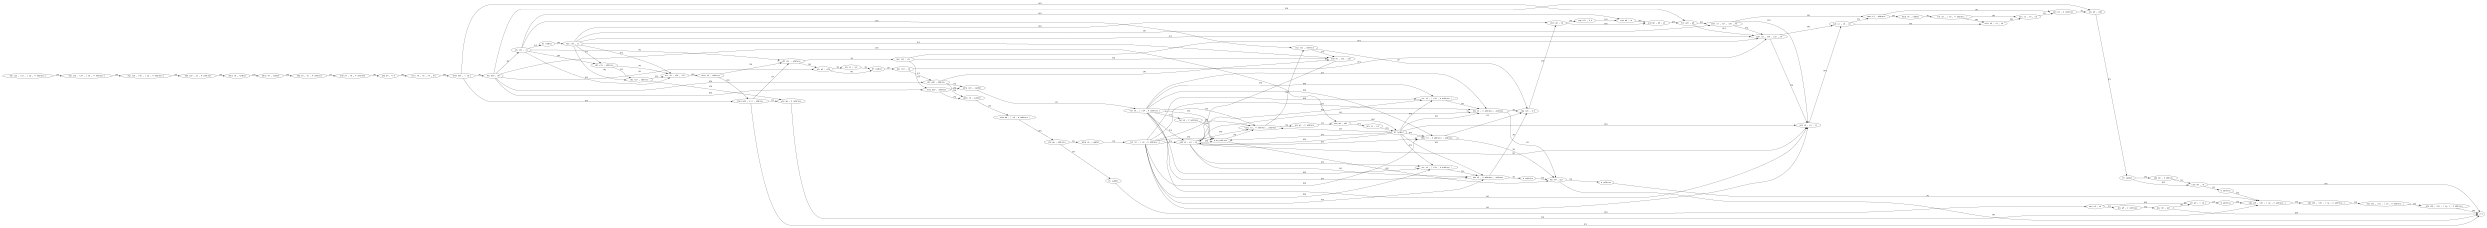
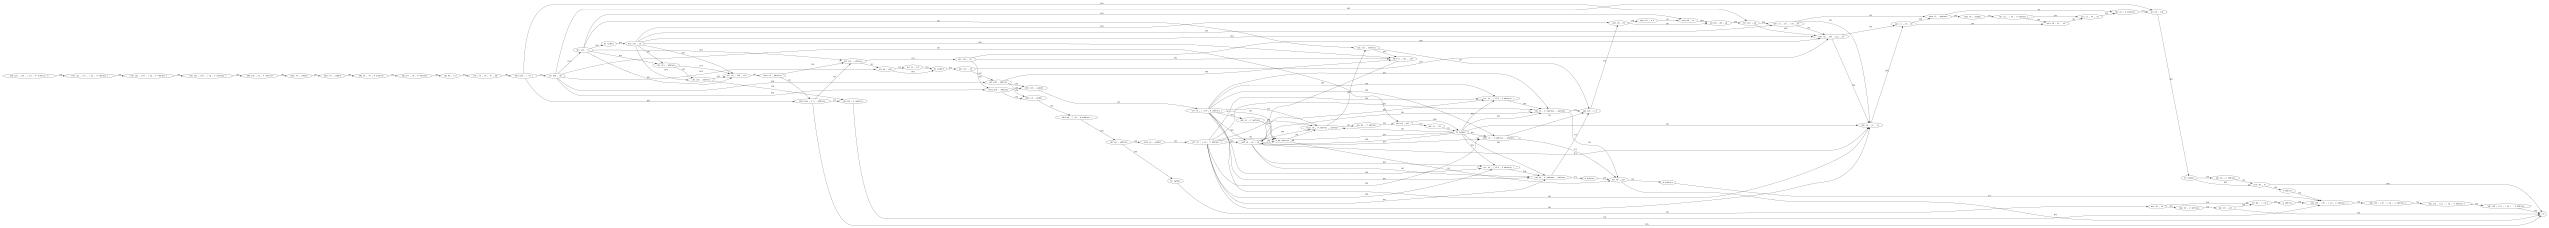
node "stp x24 , x23 , [ sp , #- address ]!": added
